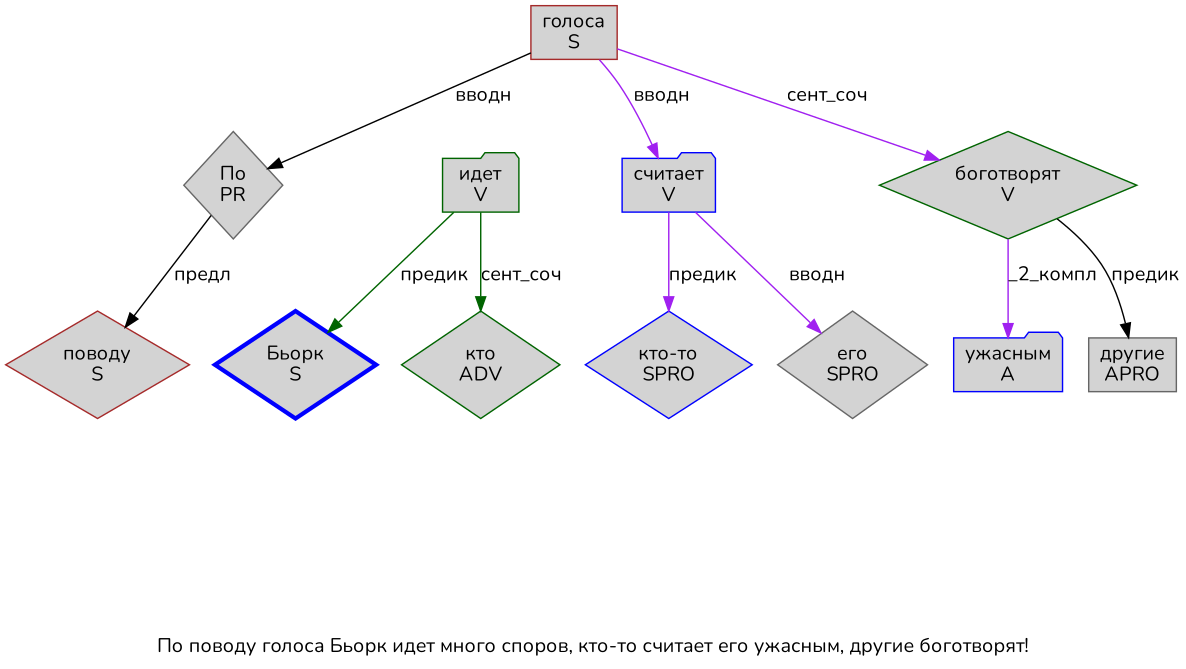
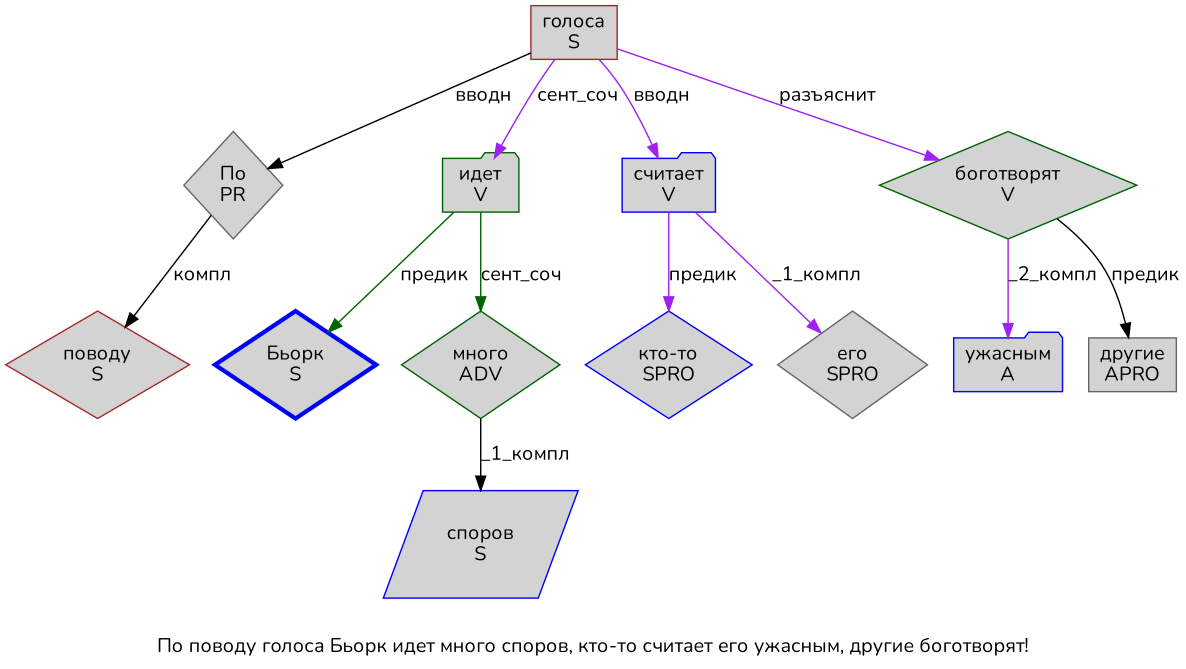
edge "голоса S" -> "боготворят V": label "сент_соч" -> "разъяснит"
edge "голоса S" -> "идет V": added, label "сент_соч"
edge "По PR" -> "поводу S": label "предл" -> "компл"
edge "считает V" -> "его SPRO": label "вводн" -> "_1_компл"
node "кто ADV": label "кто ADV" -> "много ADV"
node "споров S": added
